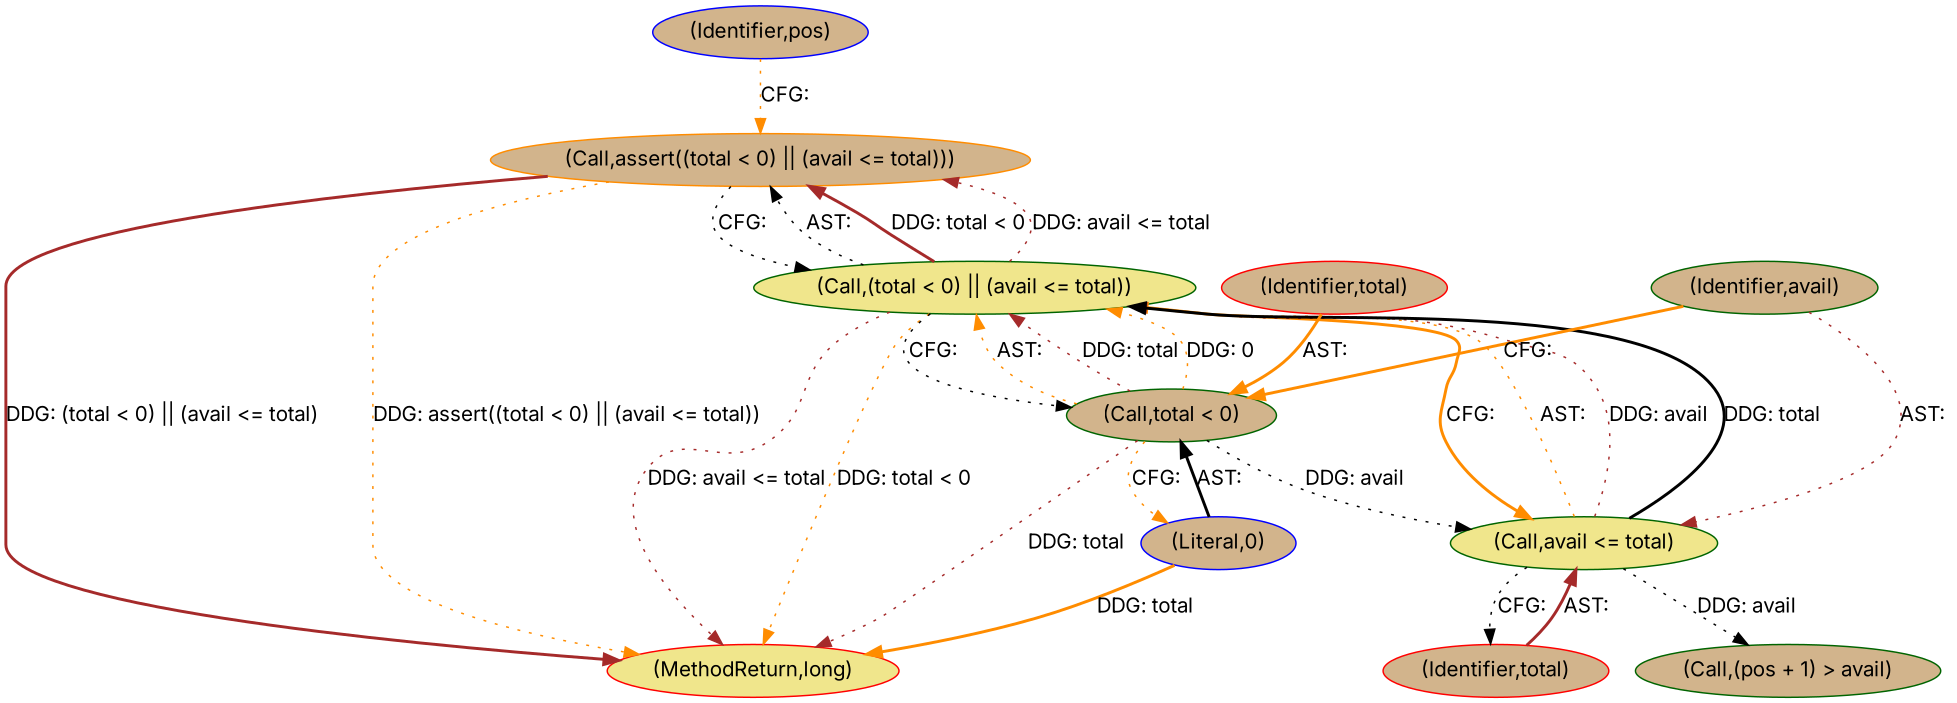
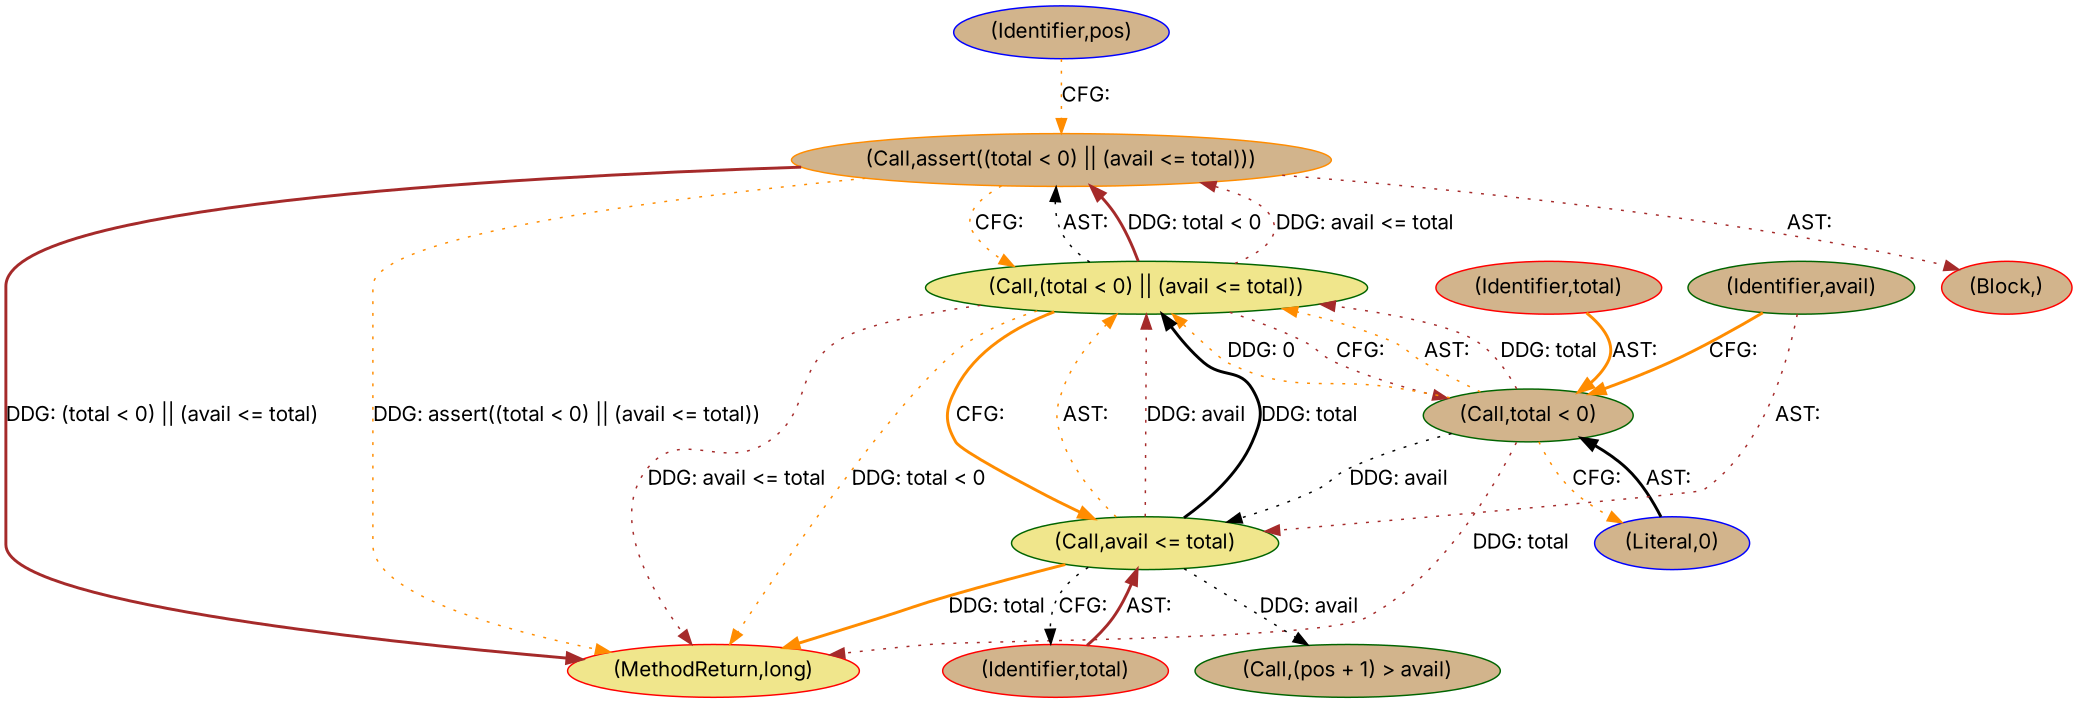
edge "(Call,assert((total < 0) || (avail <= total)))" -> "(Call,(total < 0) || (avail <= total))": color black -> darkorange
node "(Block,)": added
edge "(Call,(total < 0) || (avail <= total))" -> "(Call,total < 0)": color black -> brown
edge "(Literal,0)" -> "(MethodReturn,long)": now "(Call,avail <= total)" -> "(MethodReturn,long)"
